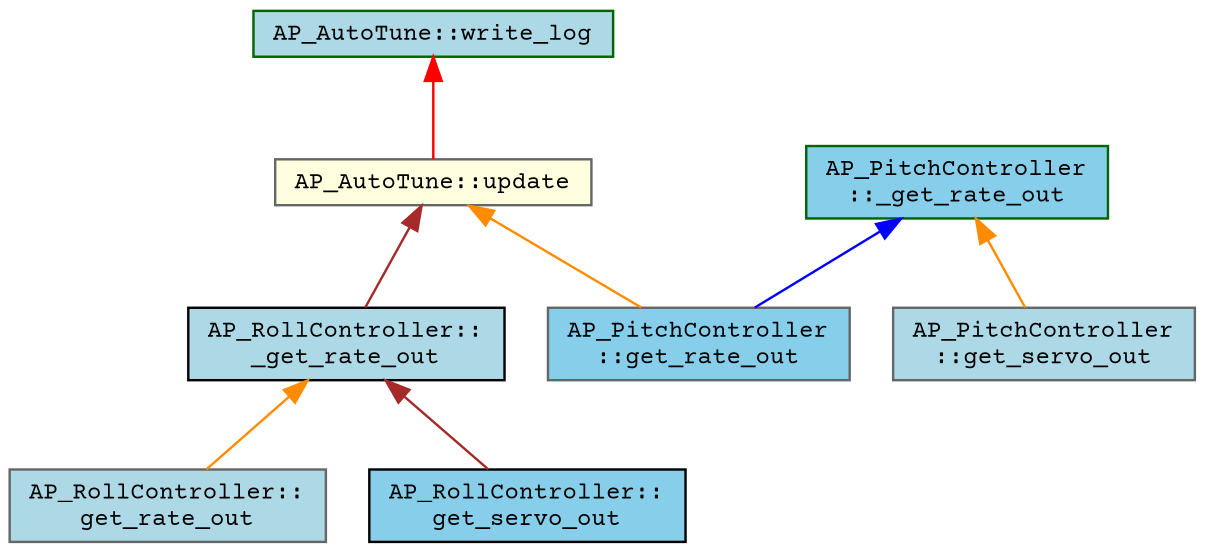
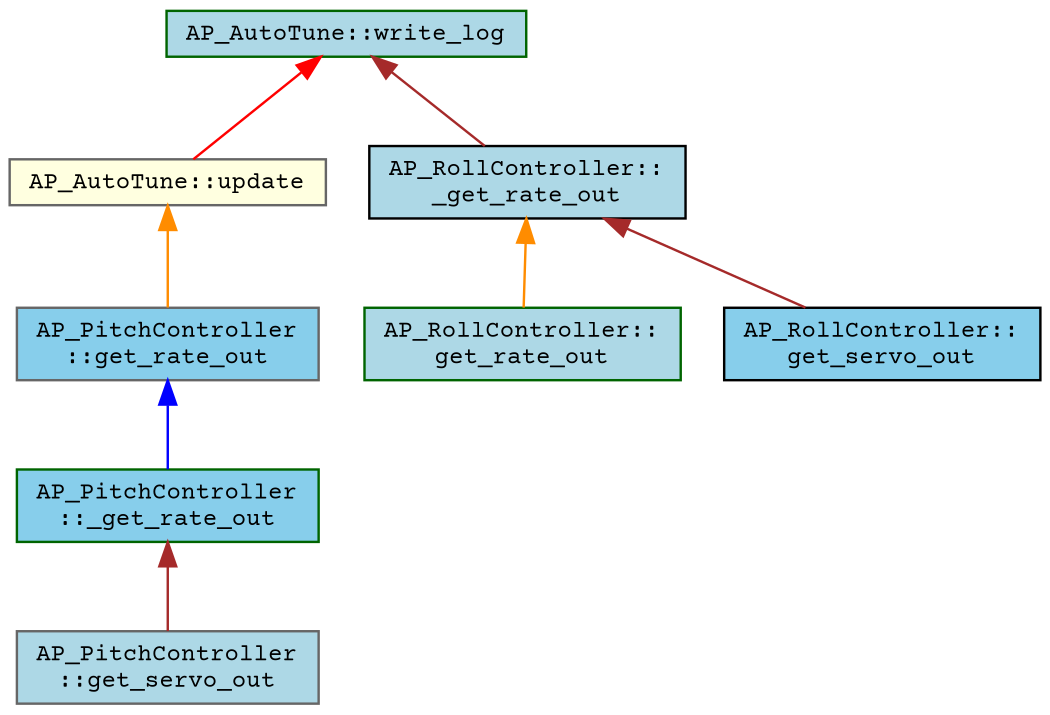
edge "AP_RollController:: _get_rate_out" -> "AP_AutoTune::update": now "AP_RollController:: _get_rate_out" -> "AP_AutoTune::write_log"
edge "AP_PitchController ::get_rate_out" -> "AP_PitchController ::_get_rate_out": reversed
edge "AP_PitchController ::get_servo_out" -> "AP_PitchController ::_get_rate_out": color darkorange -> brown
node "AP_RollController:: get_rate_out": color gray40 -> darkgreen
